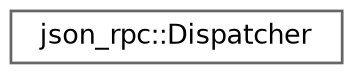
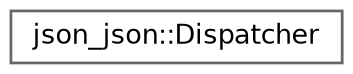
node "json_rpc::Dispatcher": label "json_rpc::Dispatcher" -> "json_json::Dispatcher"
